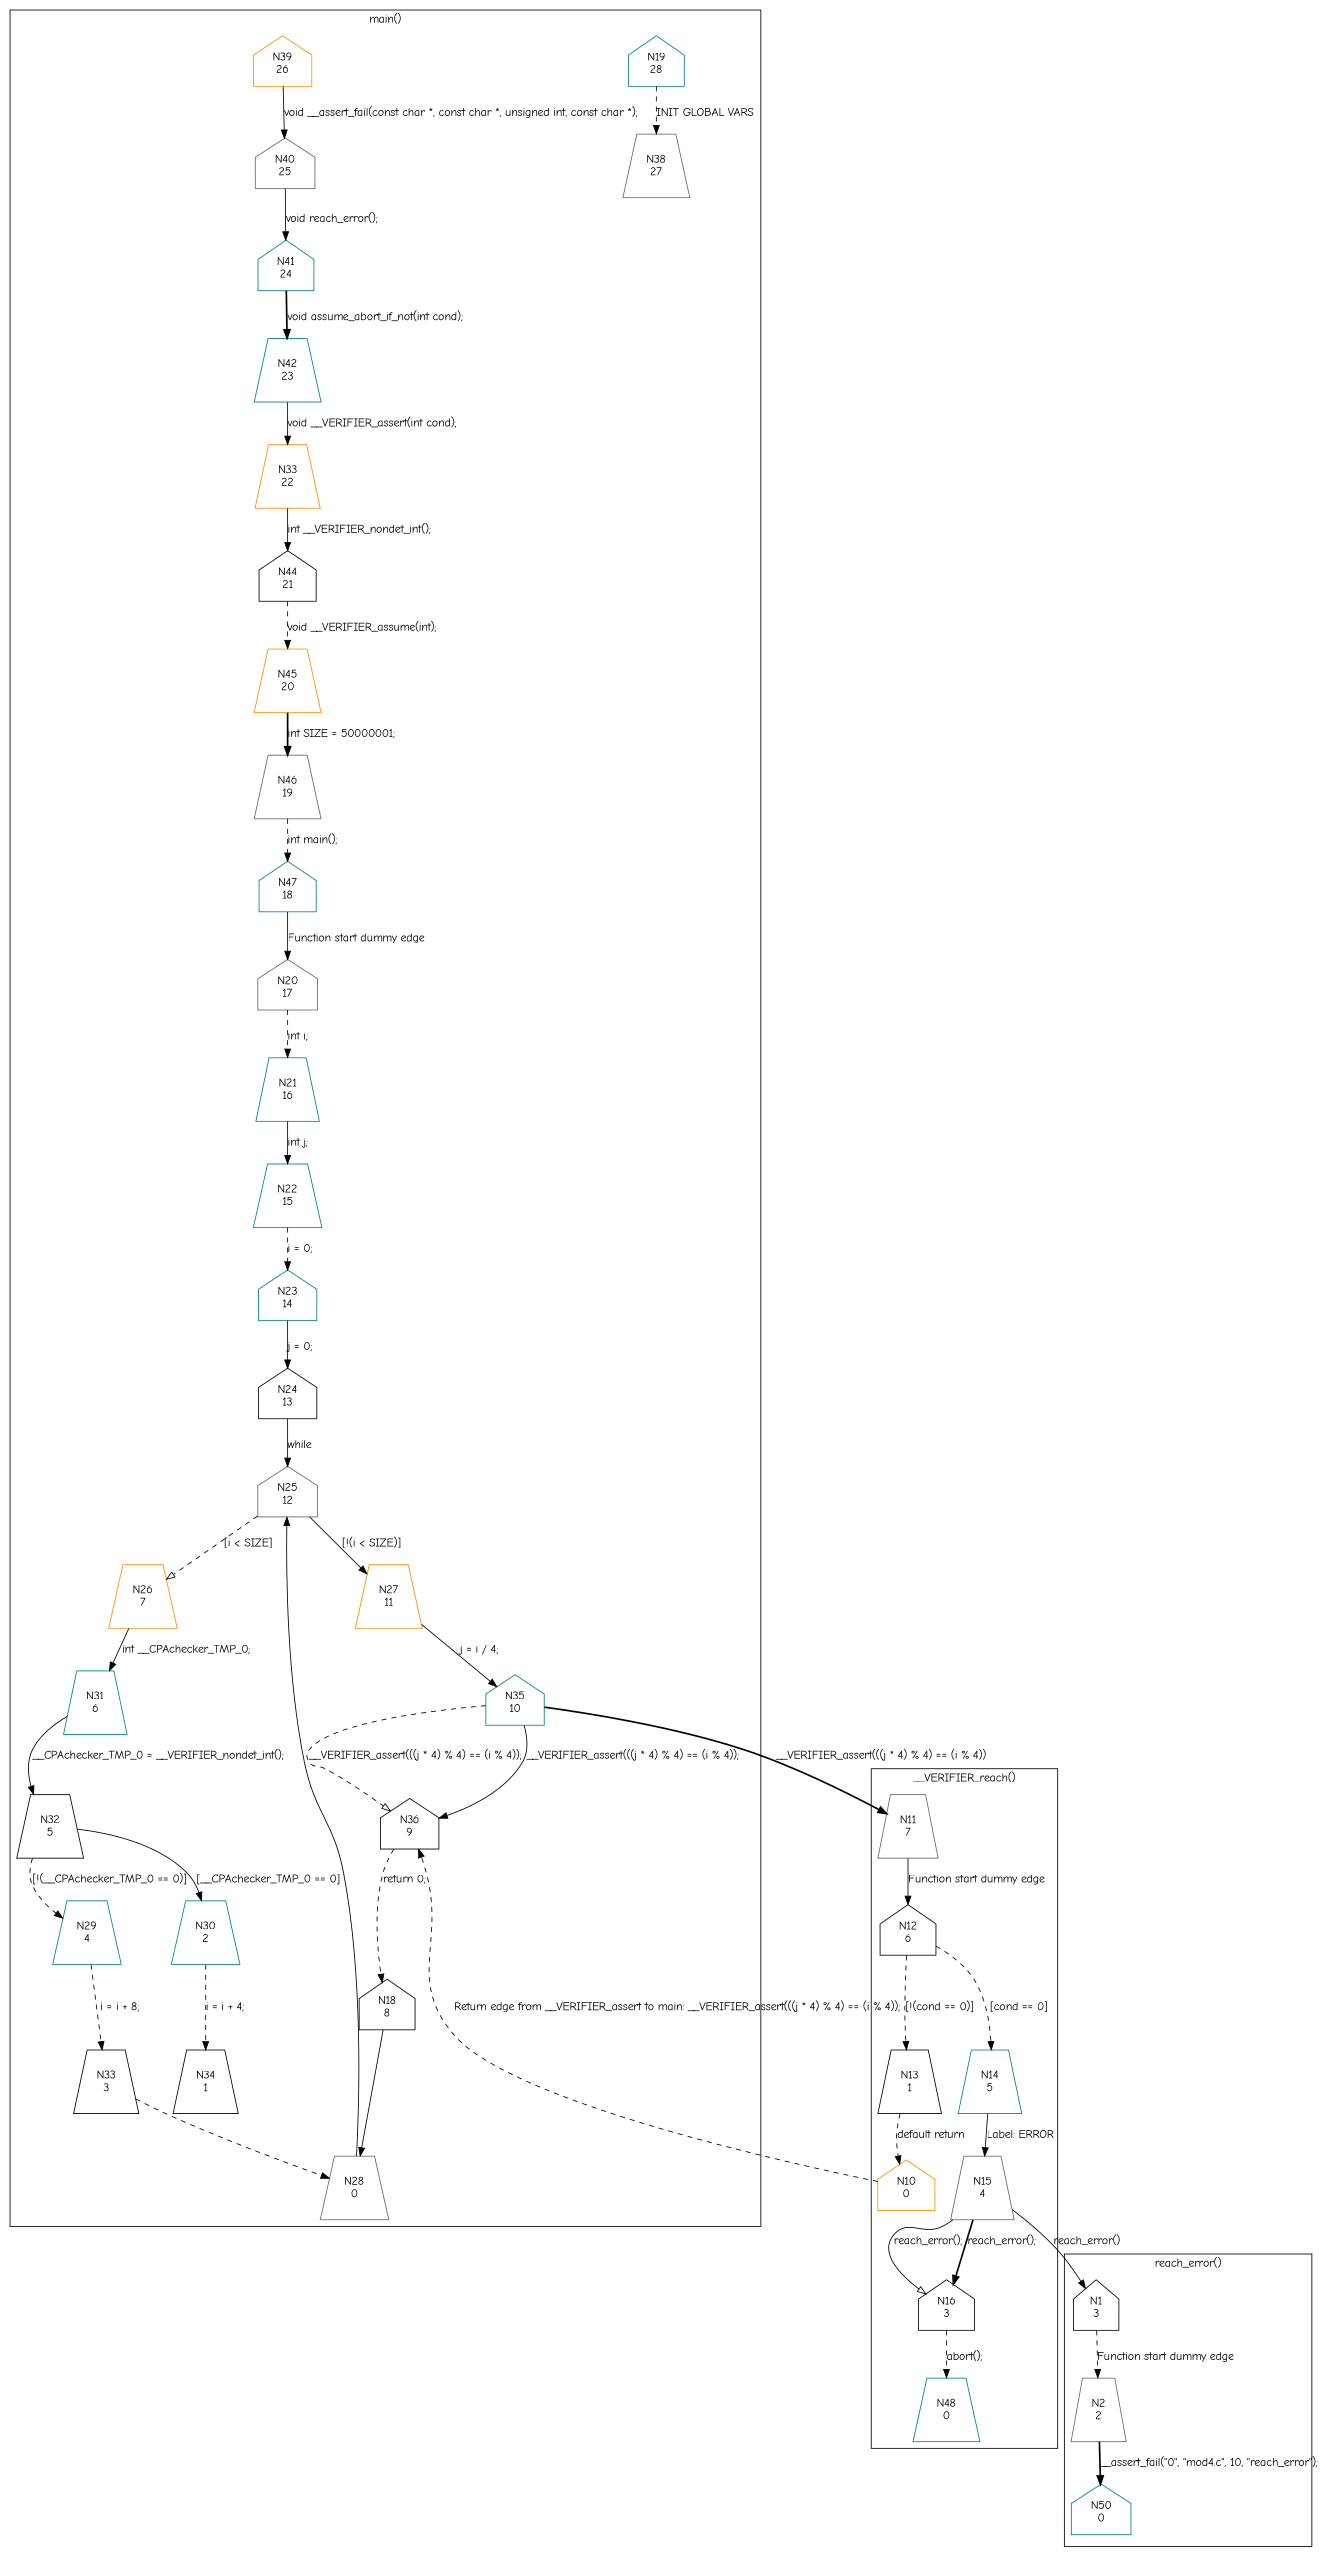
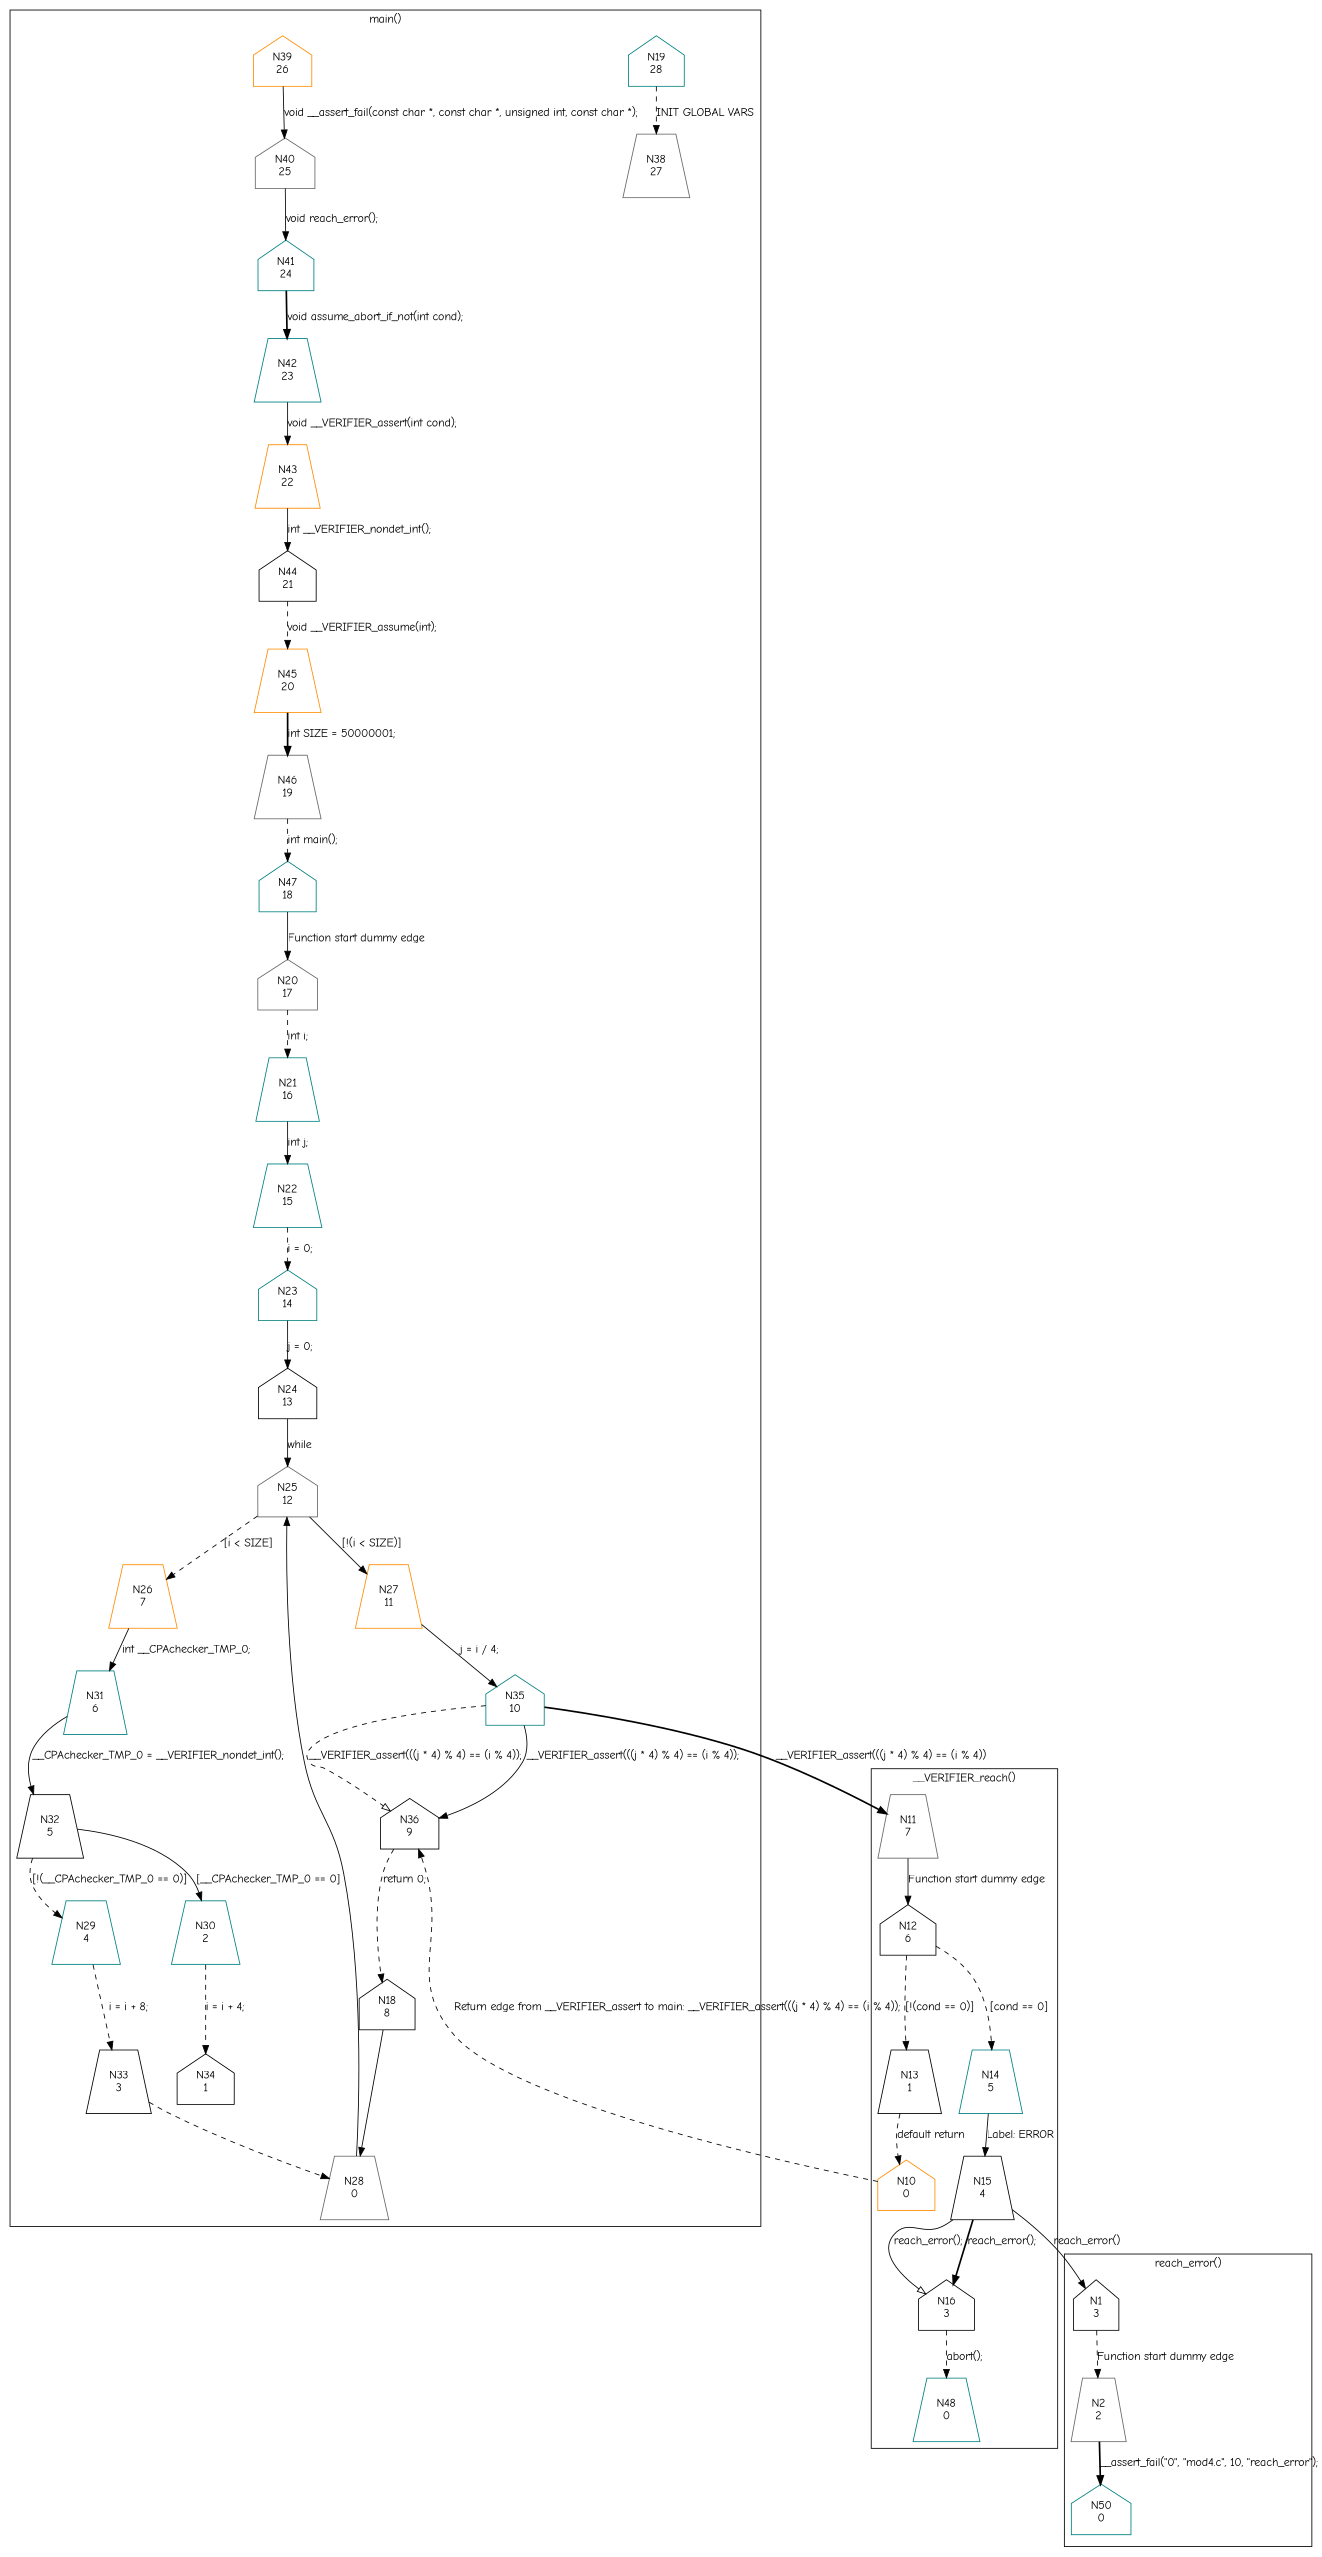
node "N33 22": label "N33 22" -> "N43 22"
edge "N25 12" -> "N26 7": arrowhead empty -> normal
node "N34 1": shape trapezium -> house
node "N15 4": color gray40 -> black
